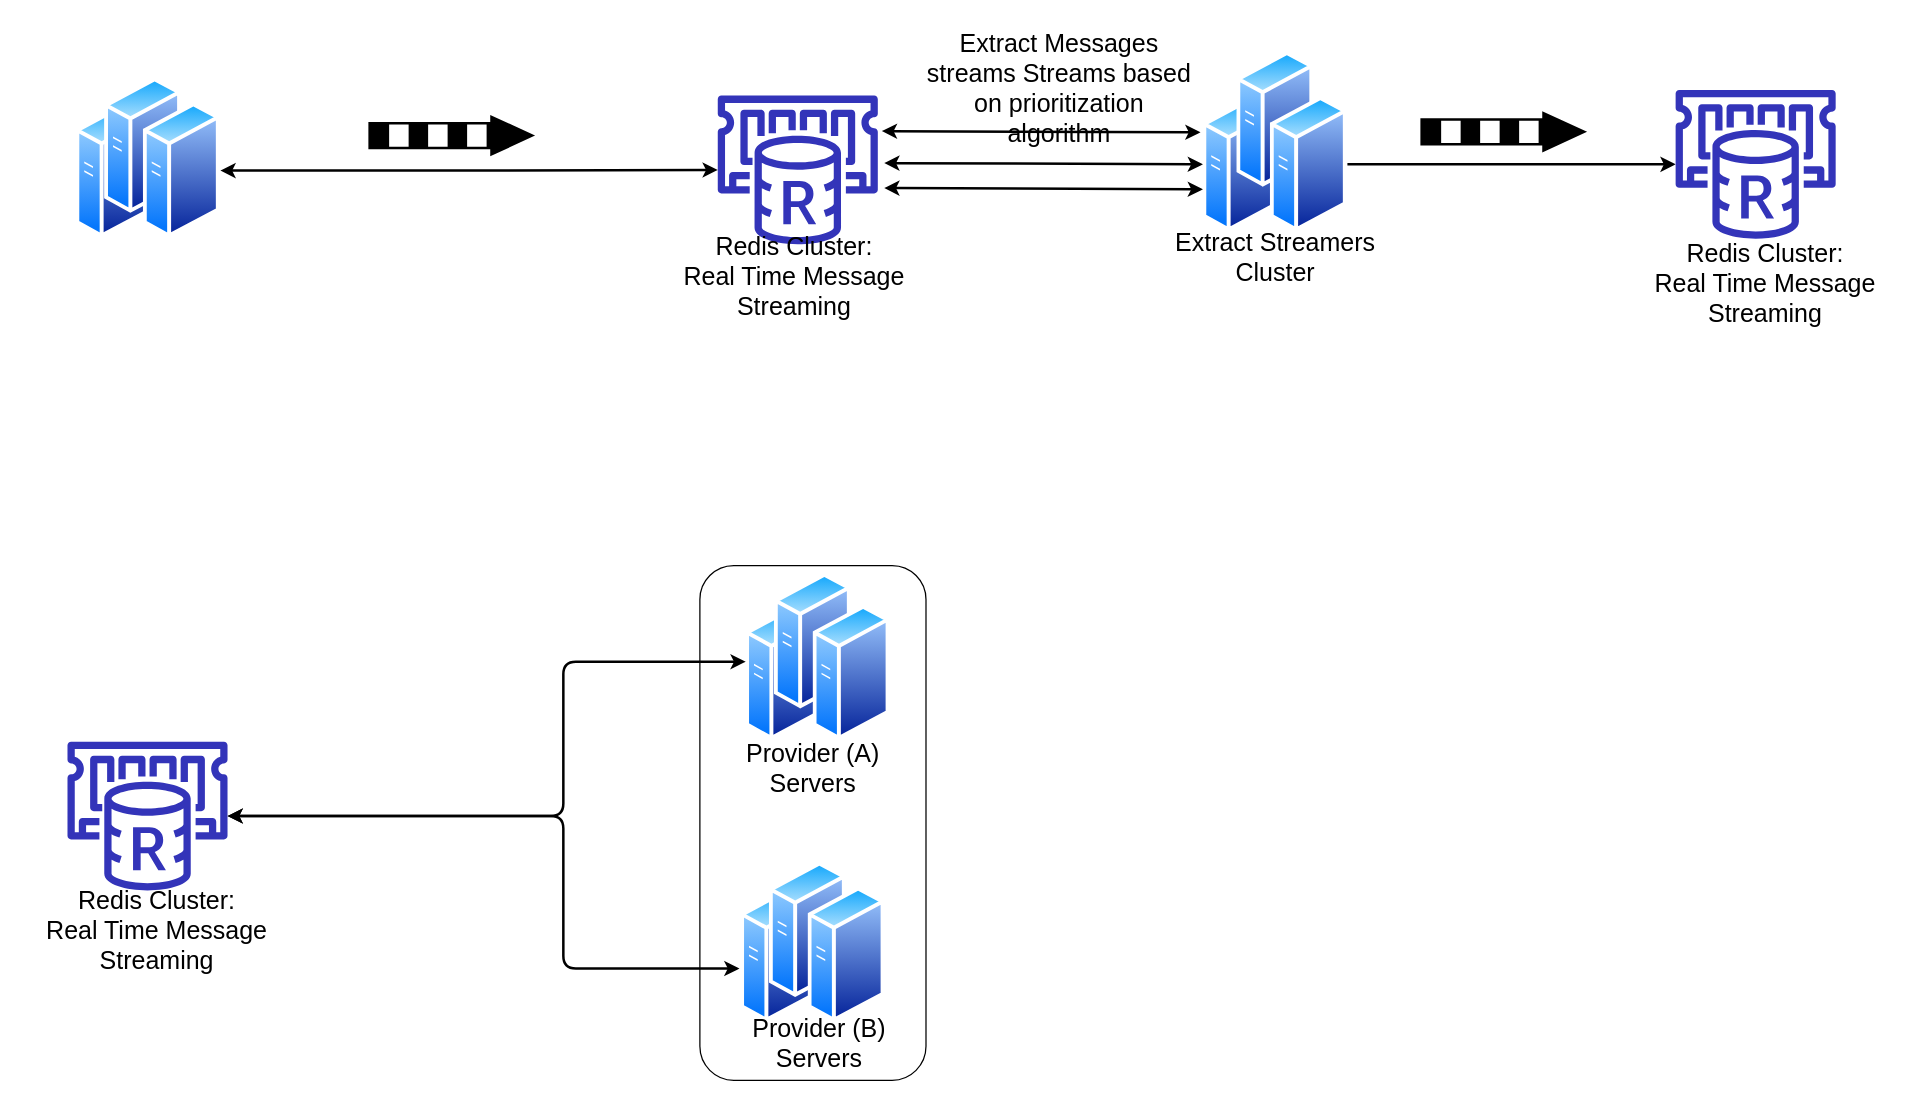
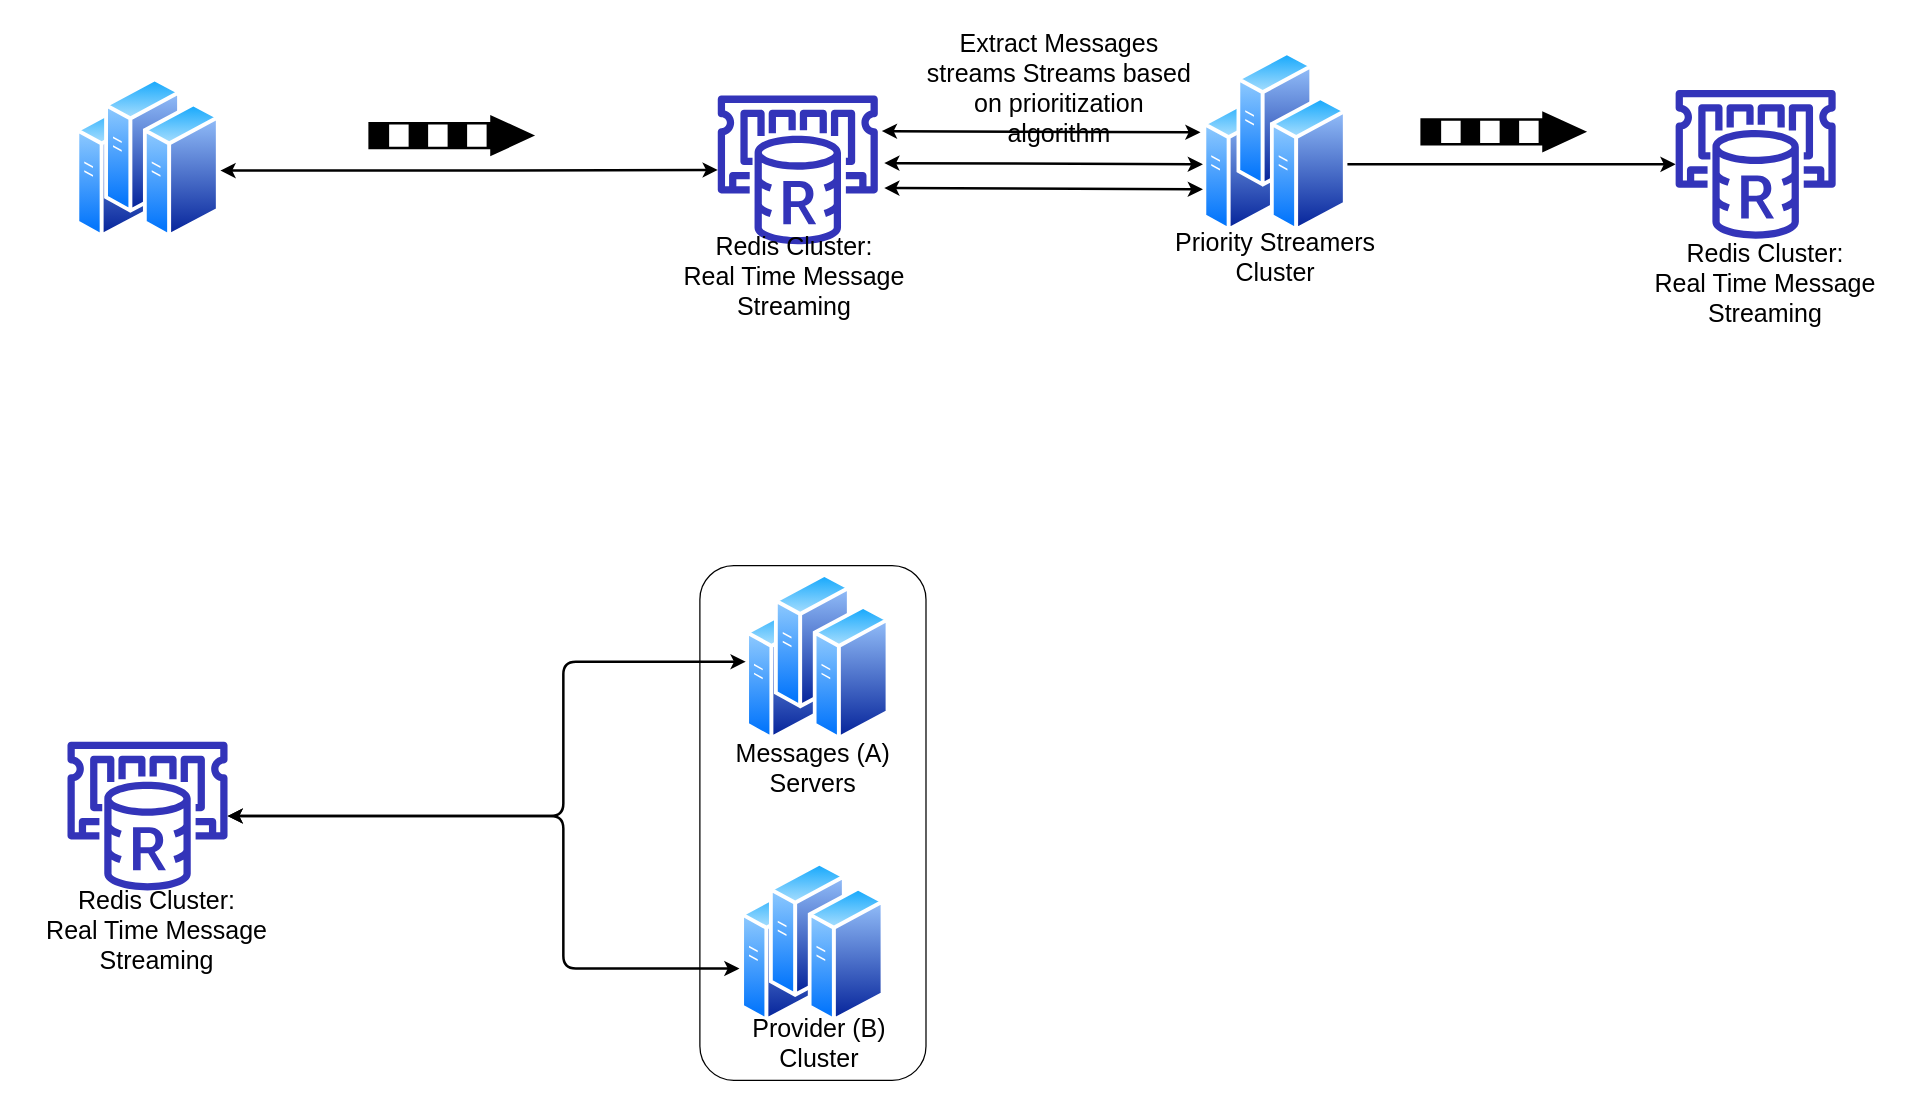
node "Extract Streamers Cluster": label "Extract Streamers Cluster" -> "Priority Streamers Cluster"
node "Provider (A) Servers": label "Provider (A) Servers" -> "Messages (A) Servers"
node "Provider (B) Servers": label "Provider (B) Servers" -> "Provider (B) Cluster"
